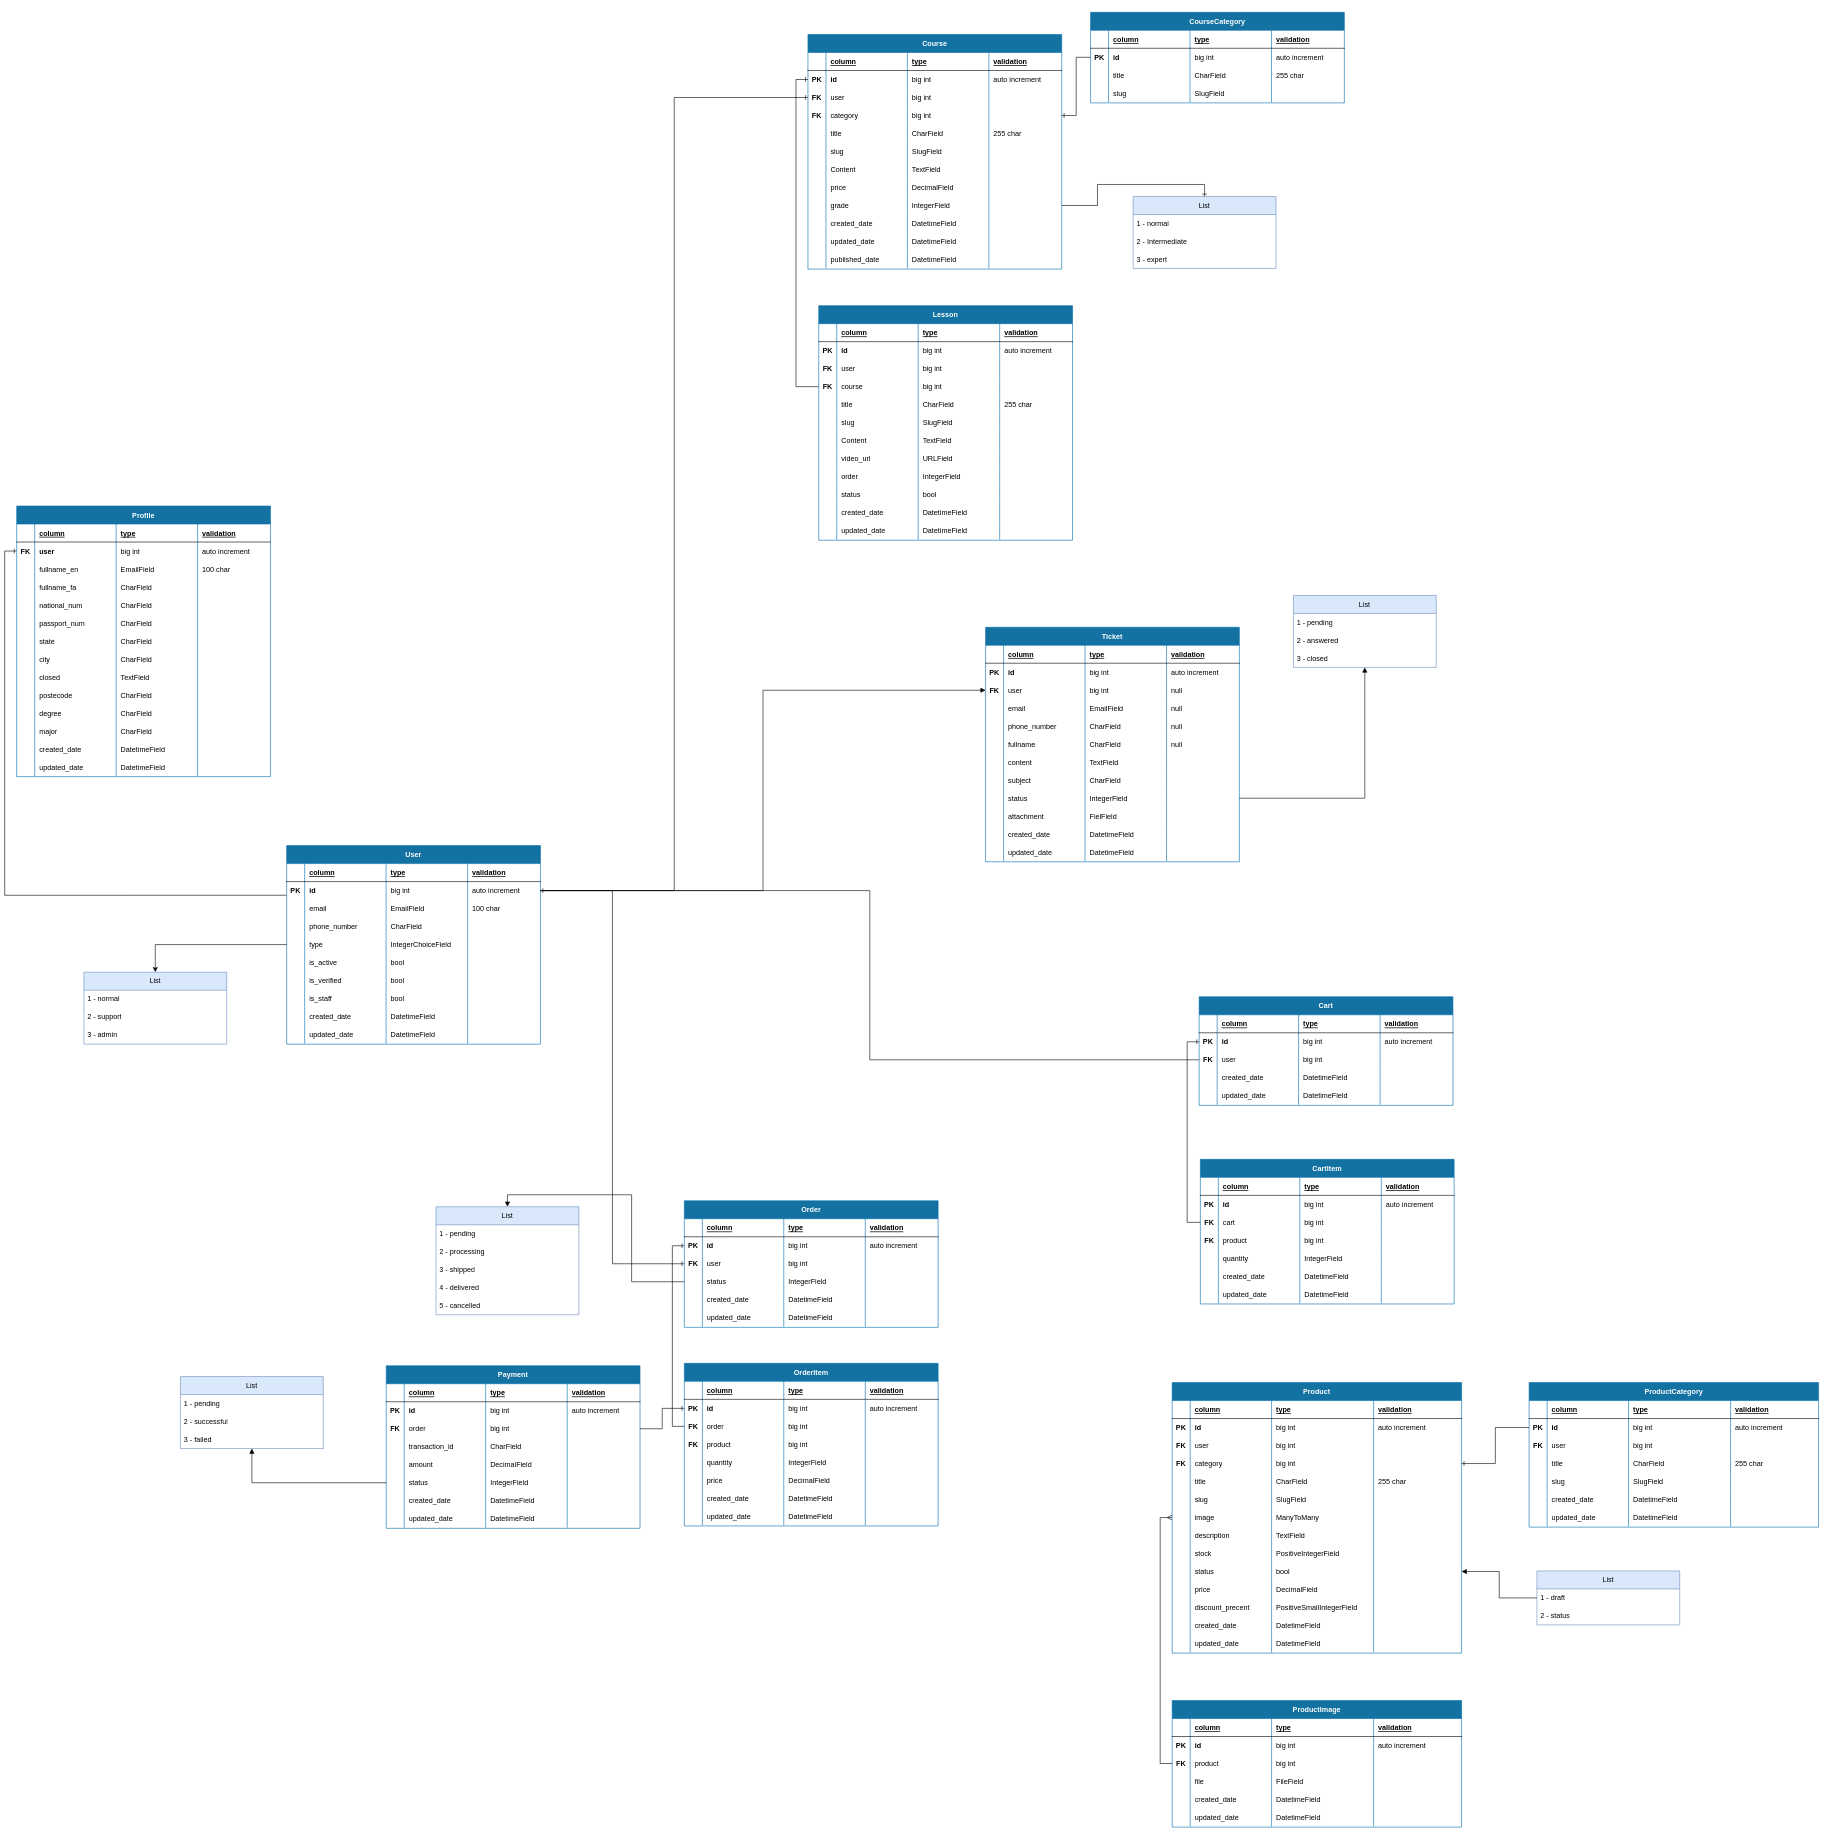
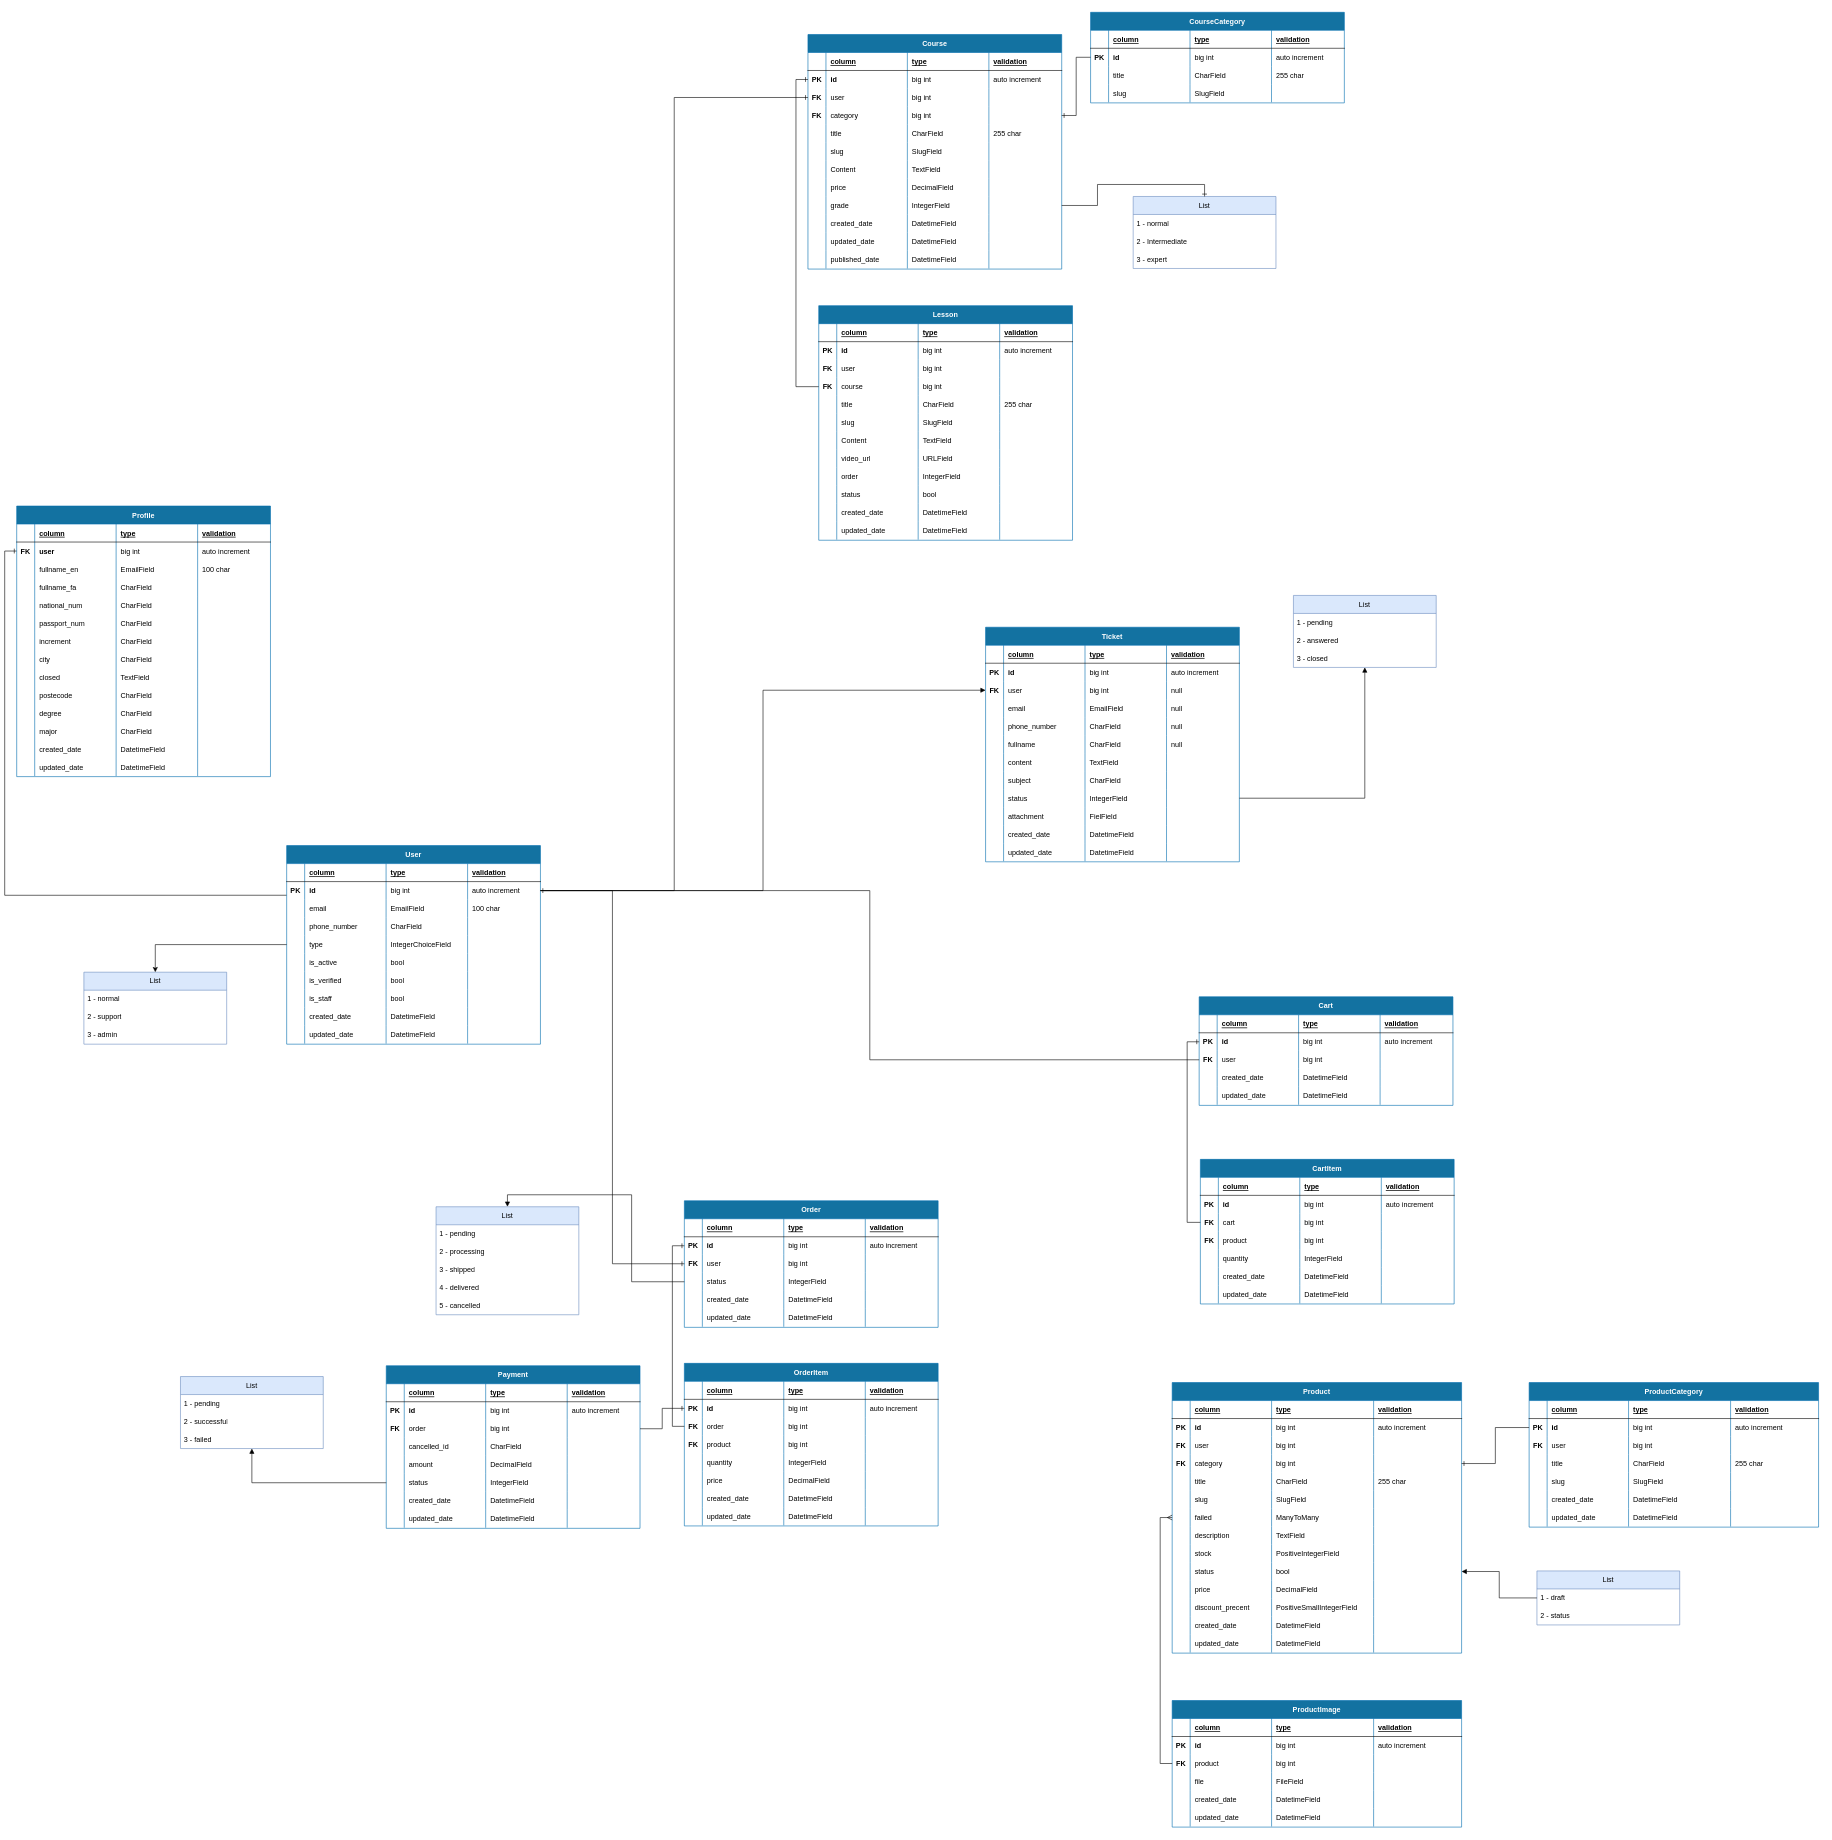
node "state": label "state" -> "increment"
node "transaction_id": label "transaction_id" -> "cancelled_id"
node "image": label "image" -> "failed"
